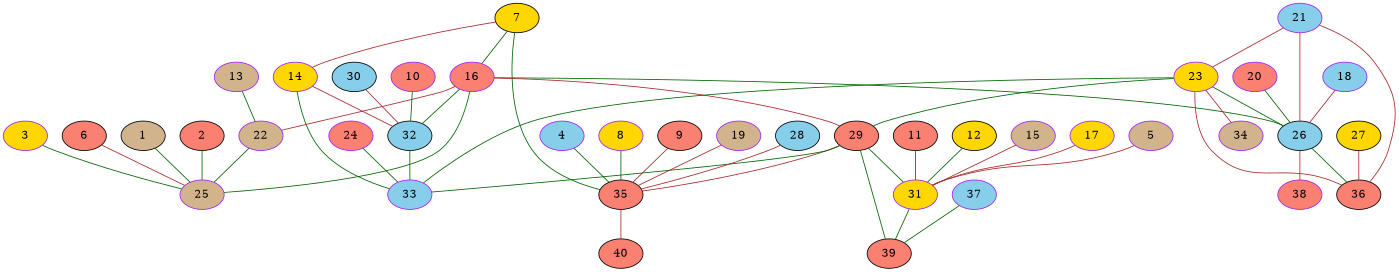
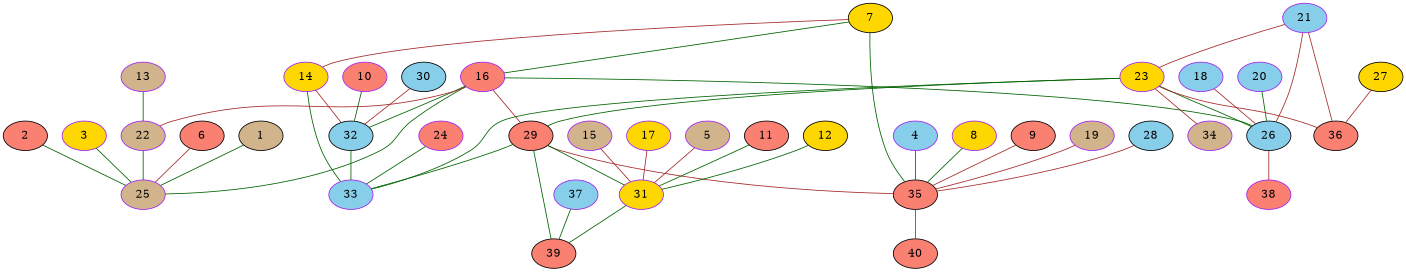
node "20": fillcolor salmon -> skyblue
edge "26" -- "36": removed
